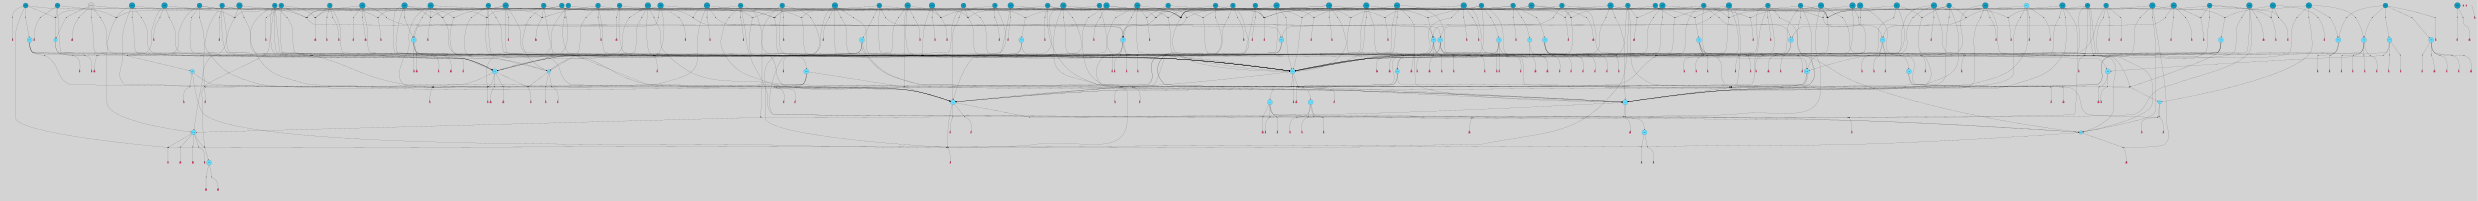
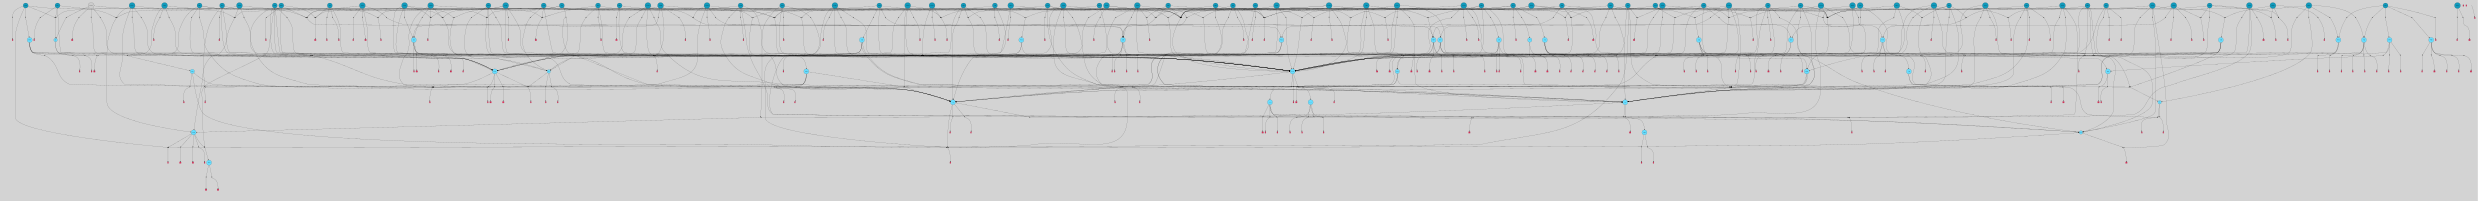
node "T917": removed
node "T932": fillcolor #66ddff -> #1199bb
